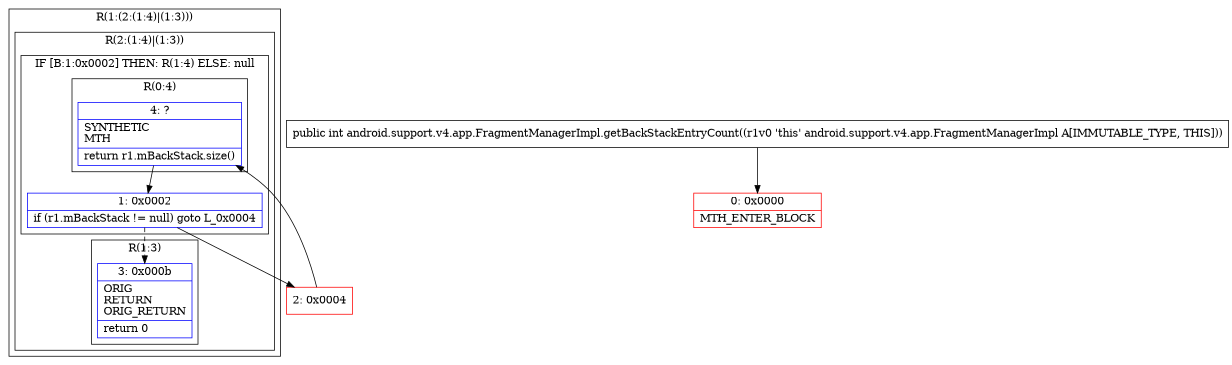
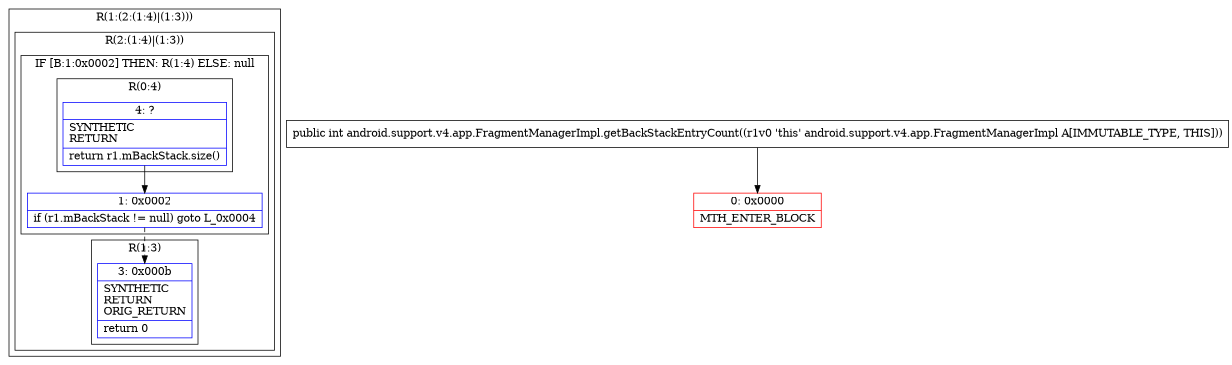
node "4: ?": text "MTH" -> "RETURN"
node "3: 0x000b": text "ORIG" -> "SYNTHETIC"
node "2: 0x0004": removed
